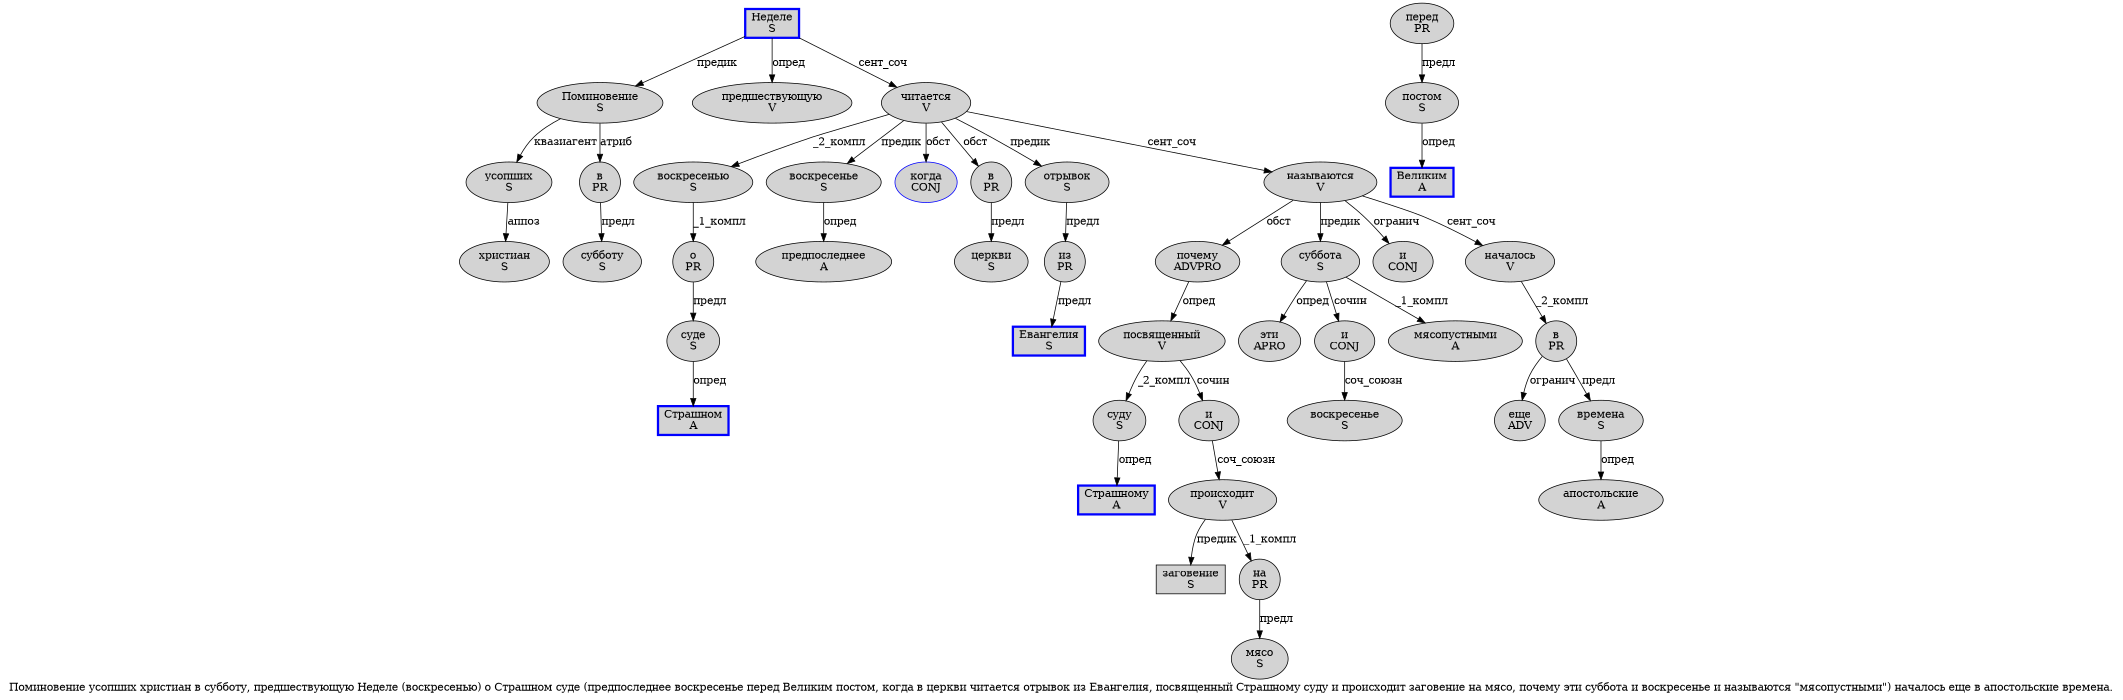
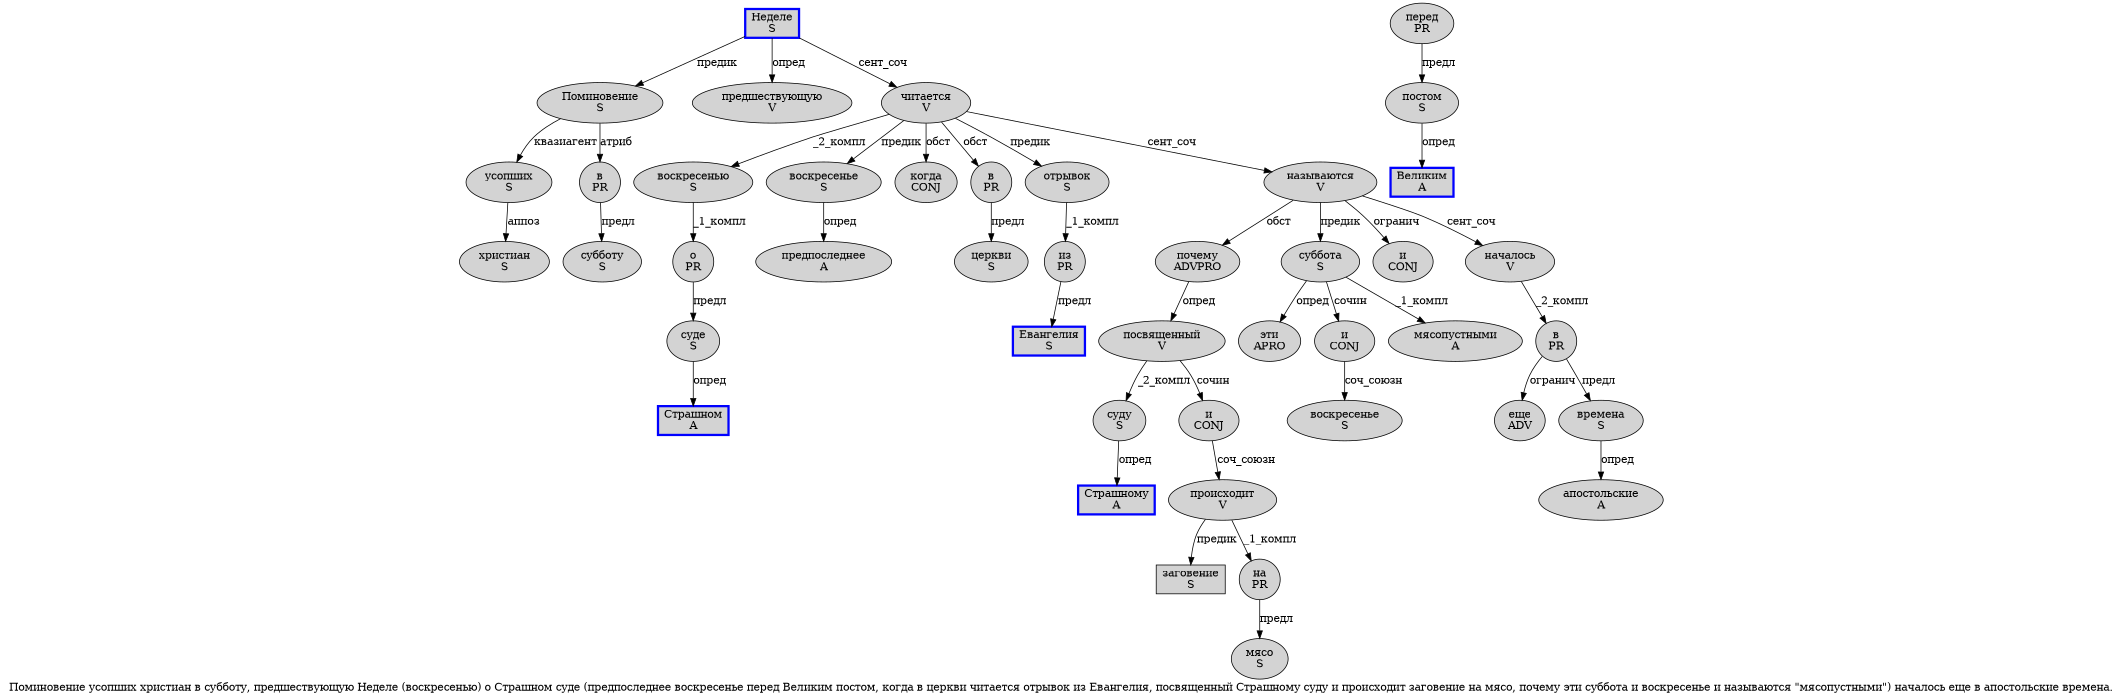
node "когда CONJ": color blue -> black
edge "отрывок S" -> "из PR": label "предл" -> "_1_компл"
